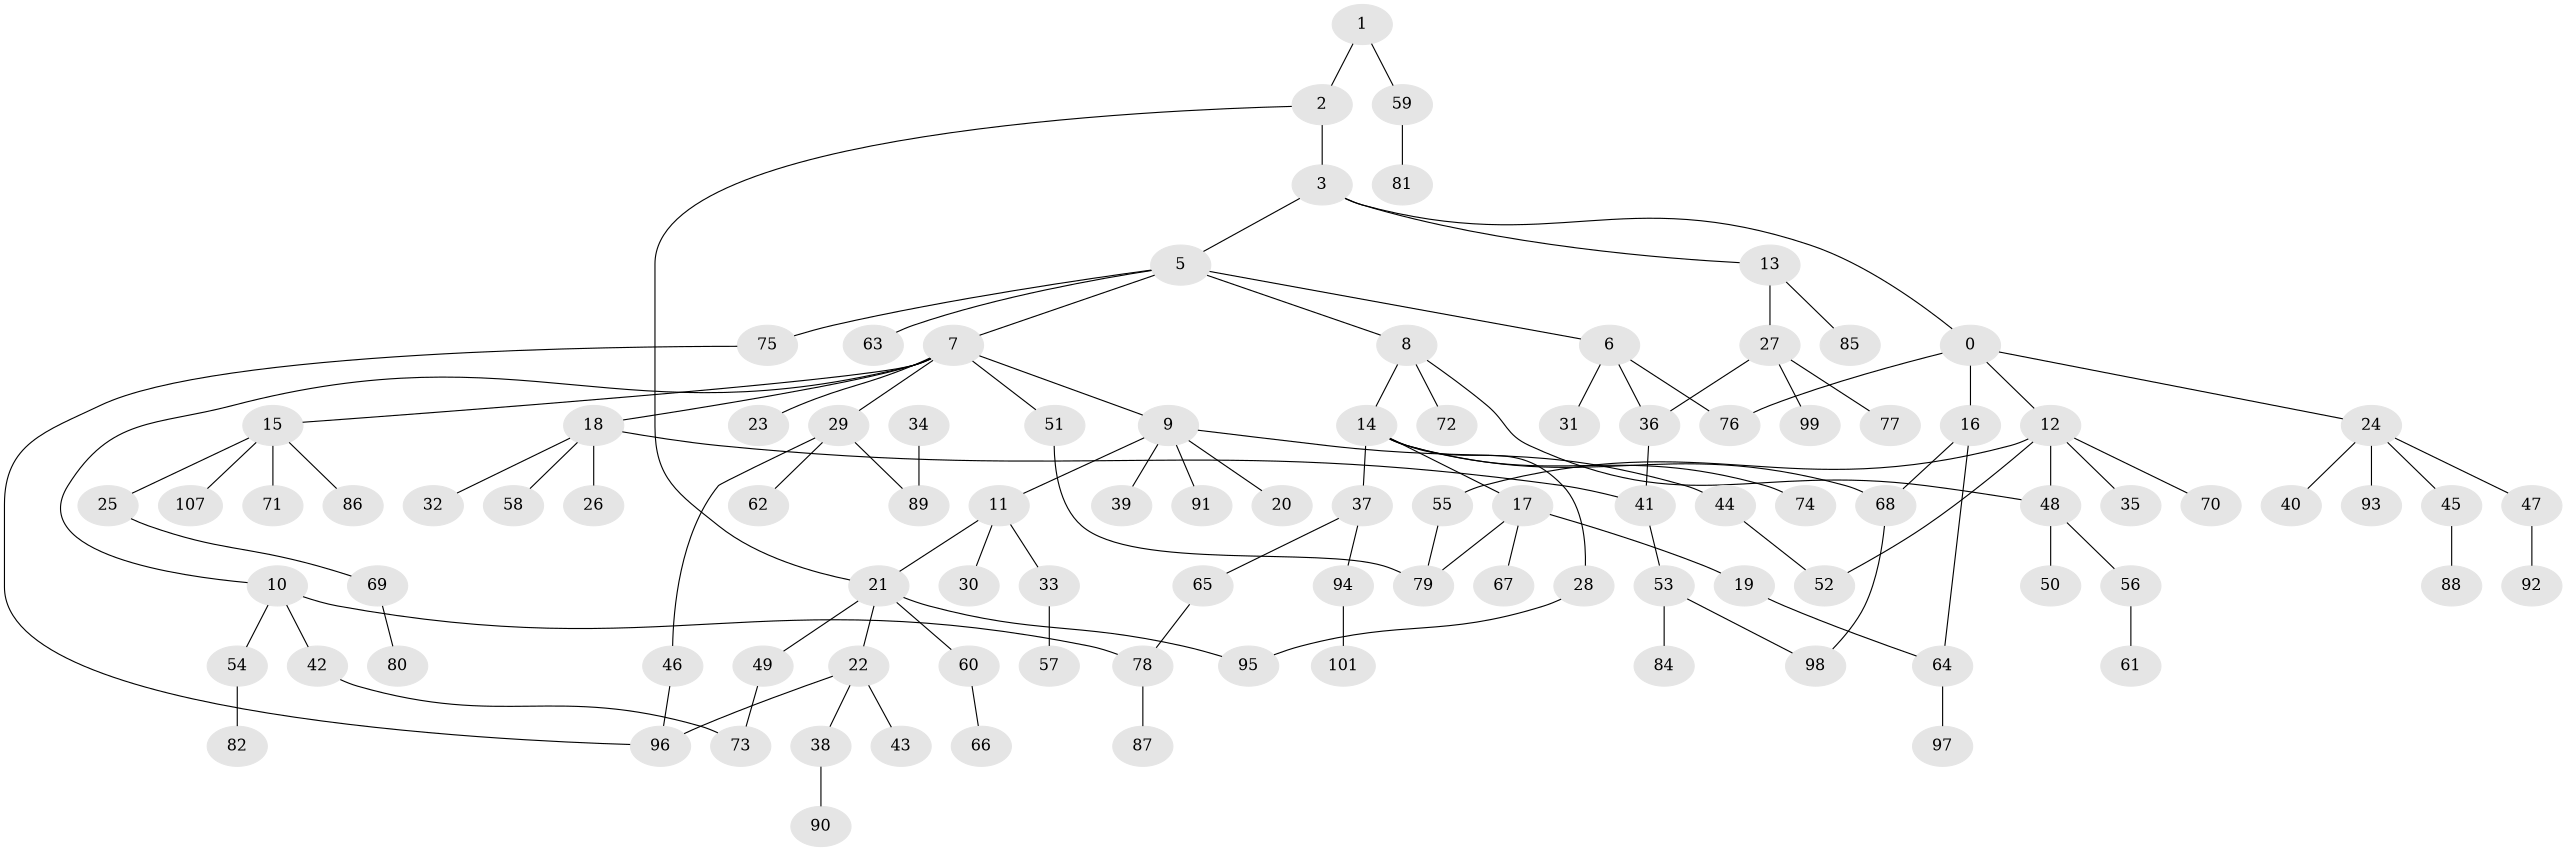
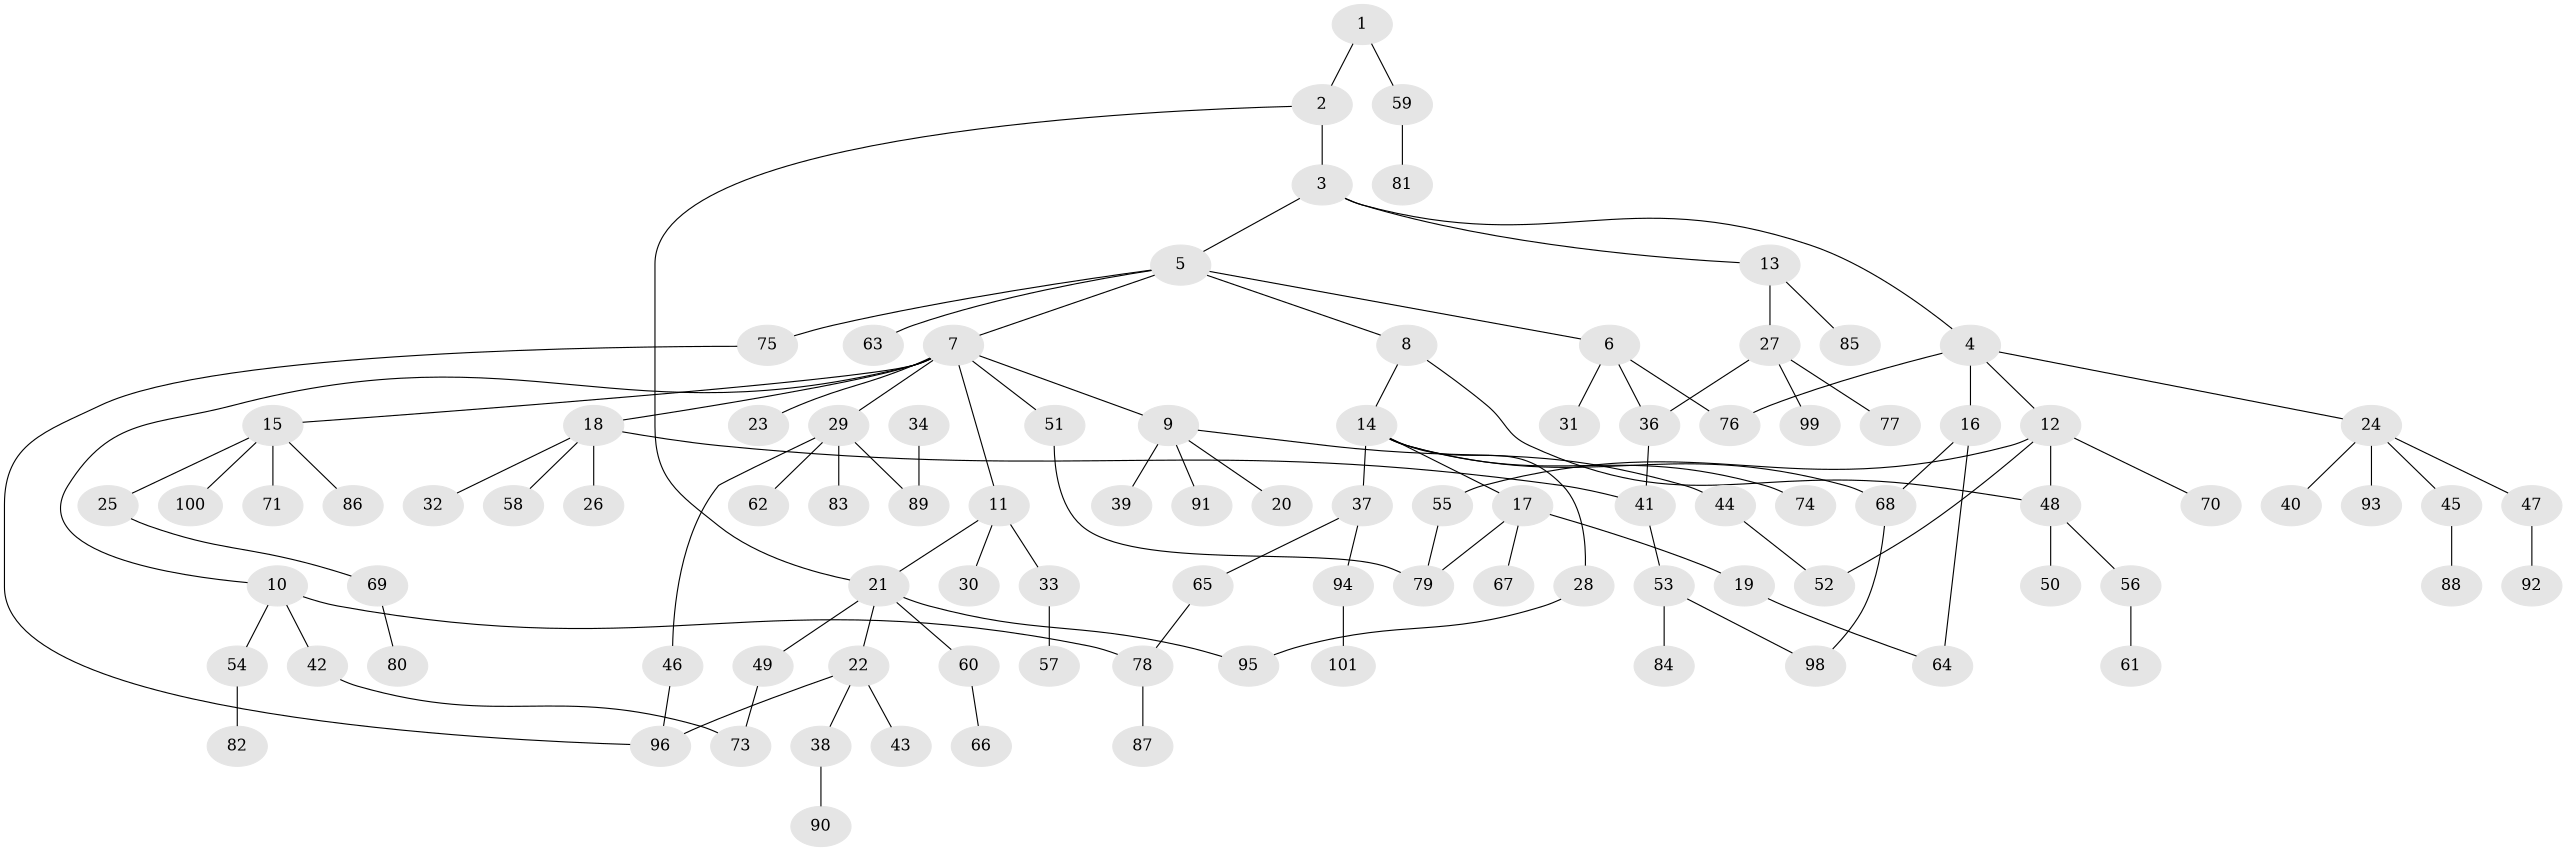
node "0": label "0" -> "4"
node "72": removed
edge "9" -- "11": now "7" -- "11"
node "107": label "107" -> "100"
node "83": added
node "35": removed
node "97": removed
